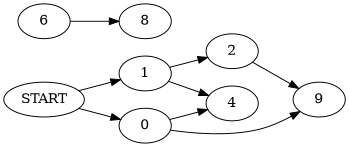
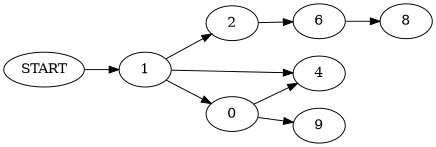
edge "2" -> "9": now "2" -> "6"
edge "START" -> "0": now "1" -> "0"
